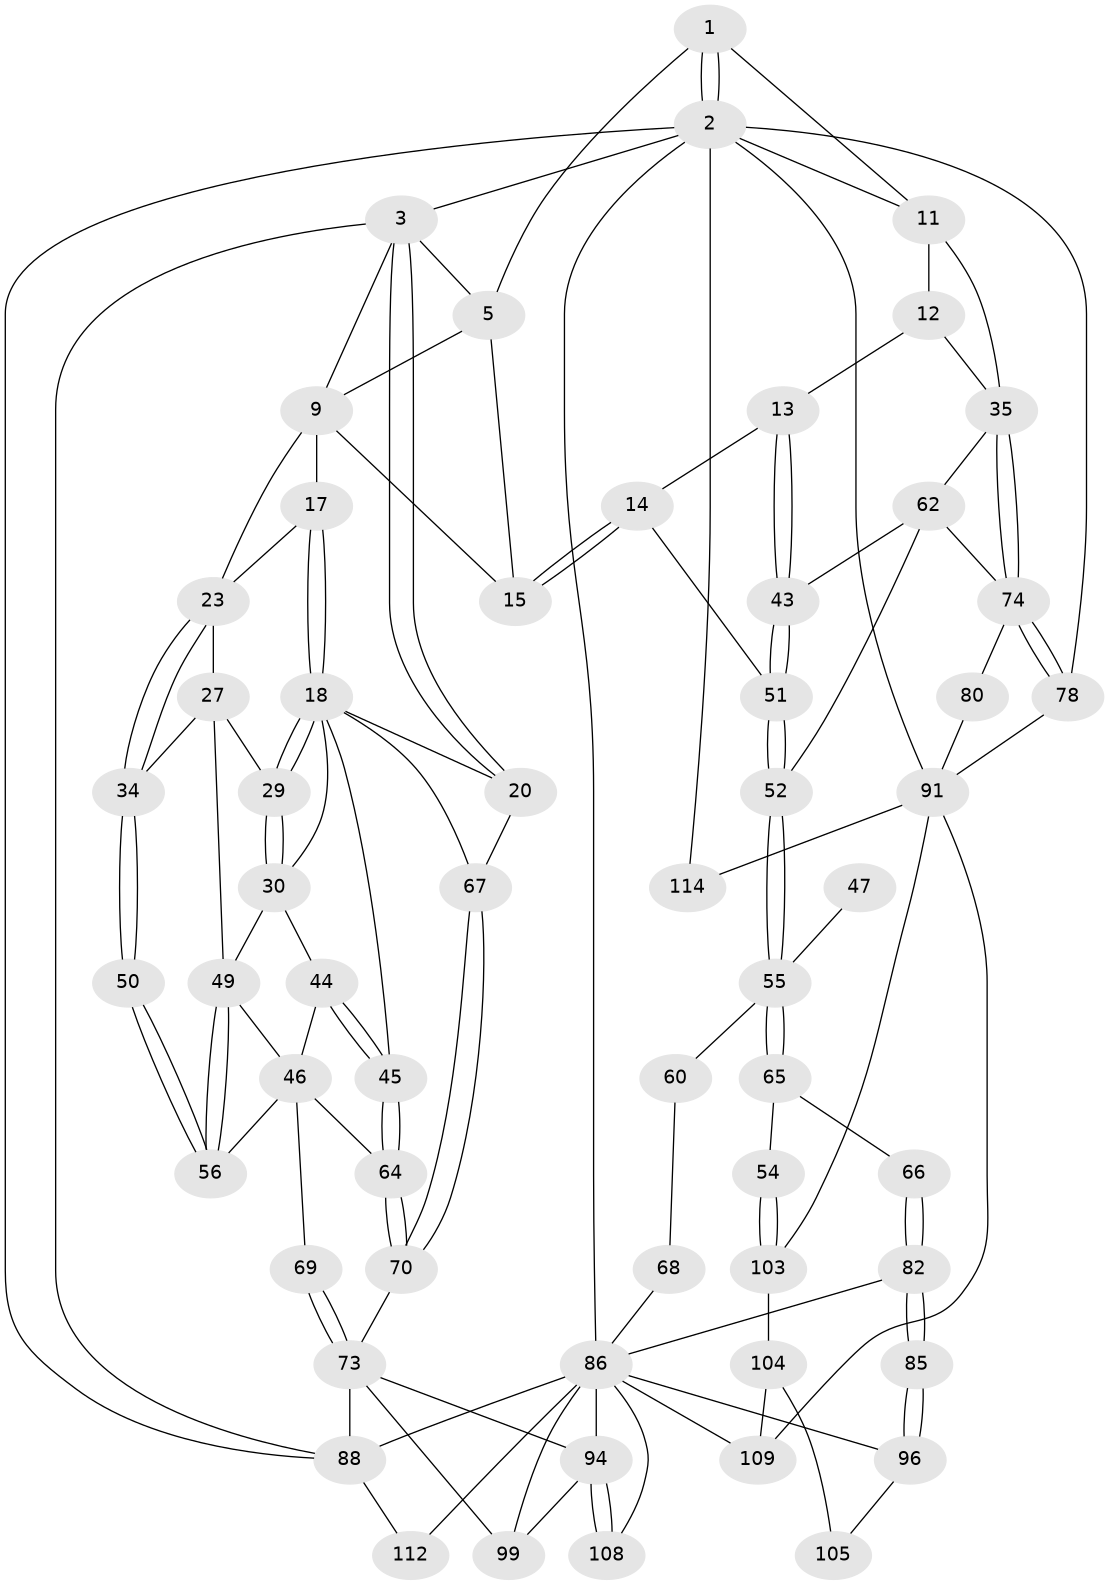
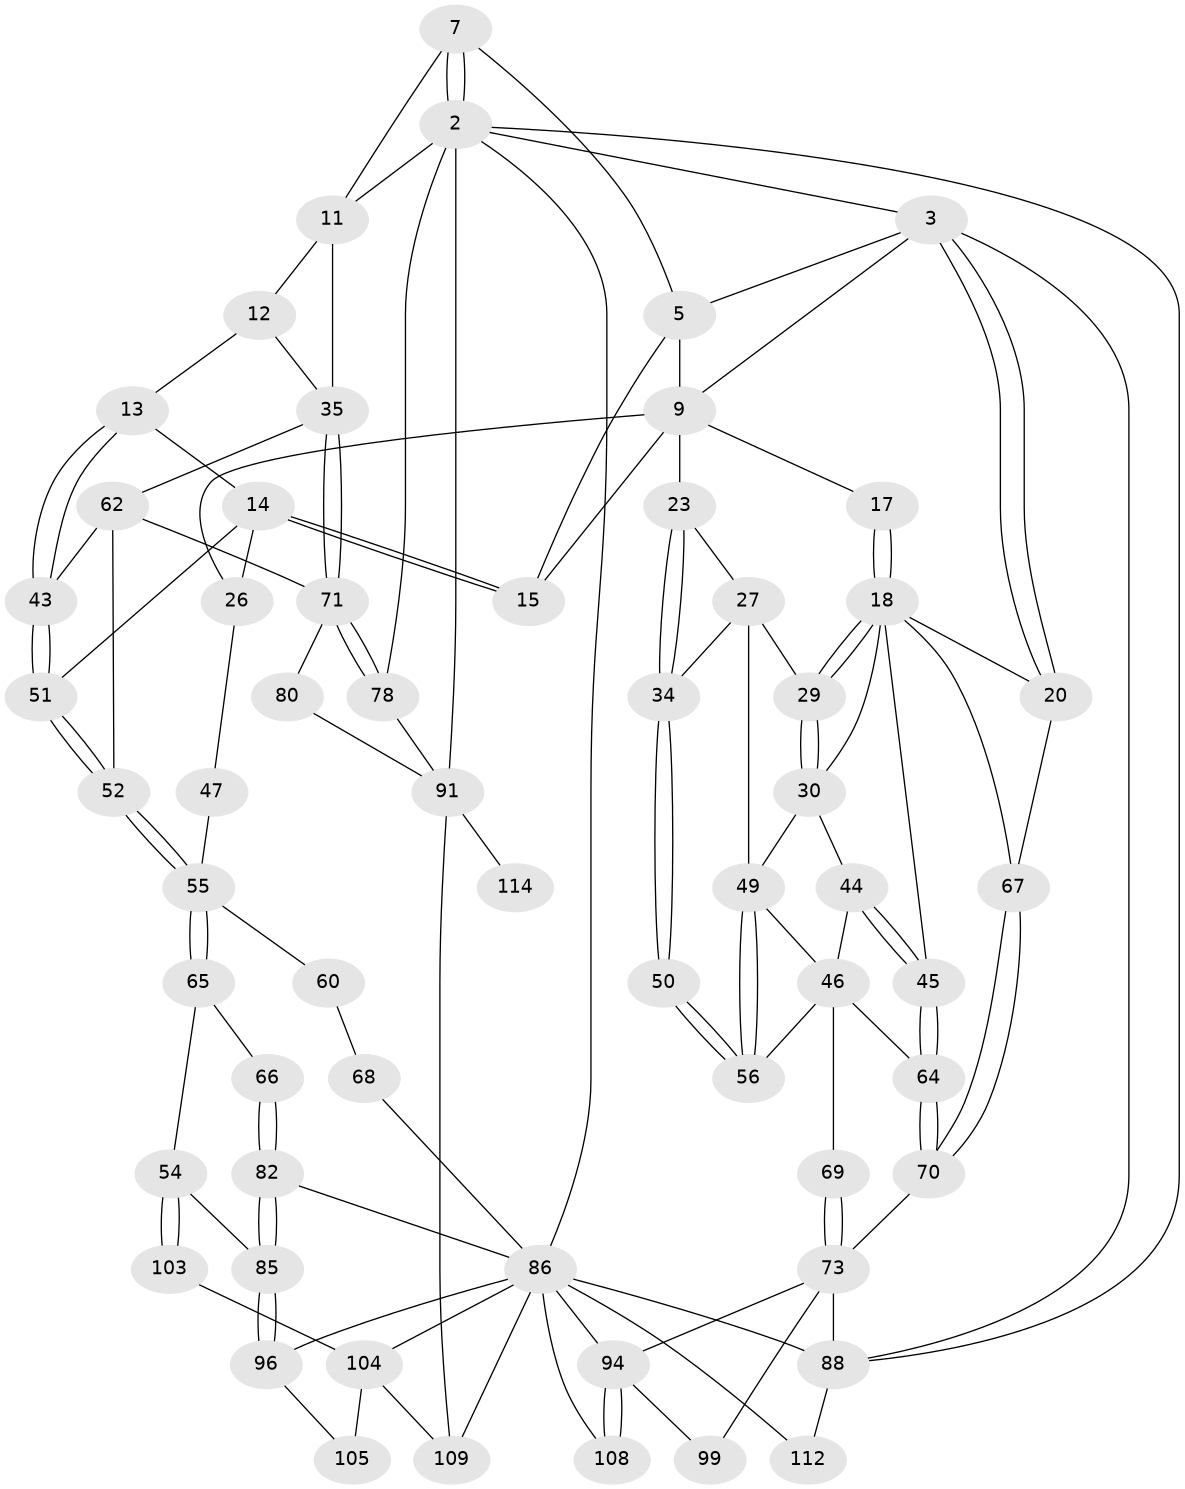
node "1": label "1" -> "7"
edge "2" -- "114": removed
edge "17" -- "23": removed
node "26": added
node "74": label "74" -> "71"
edge "91" -- "103": removed
edge "54" -- "85": added
edge "86" -- "99": now "86" -- "104"
